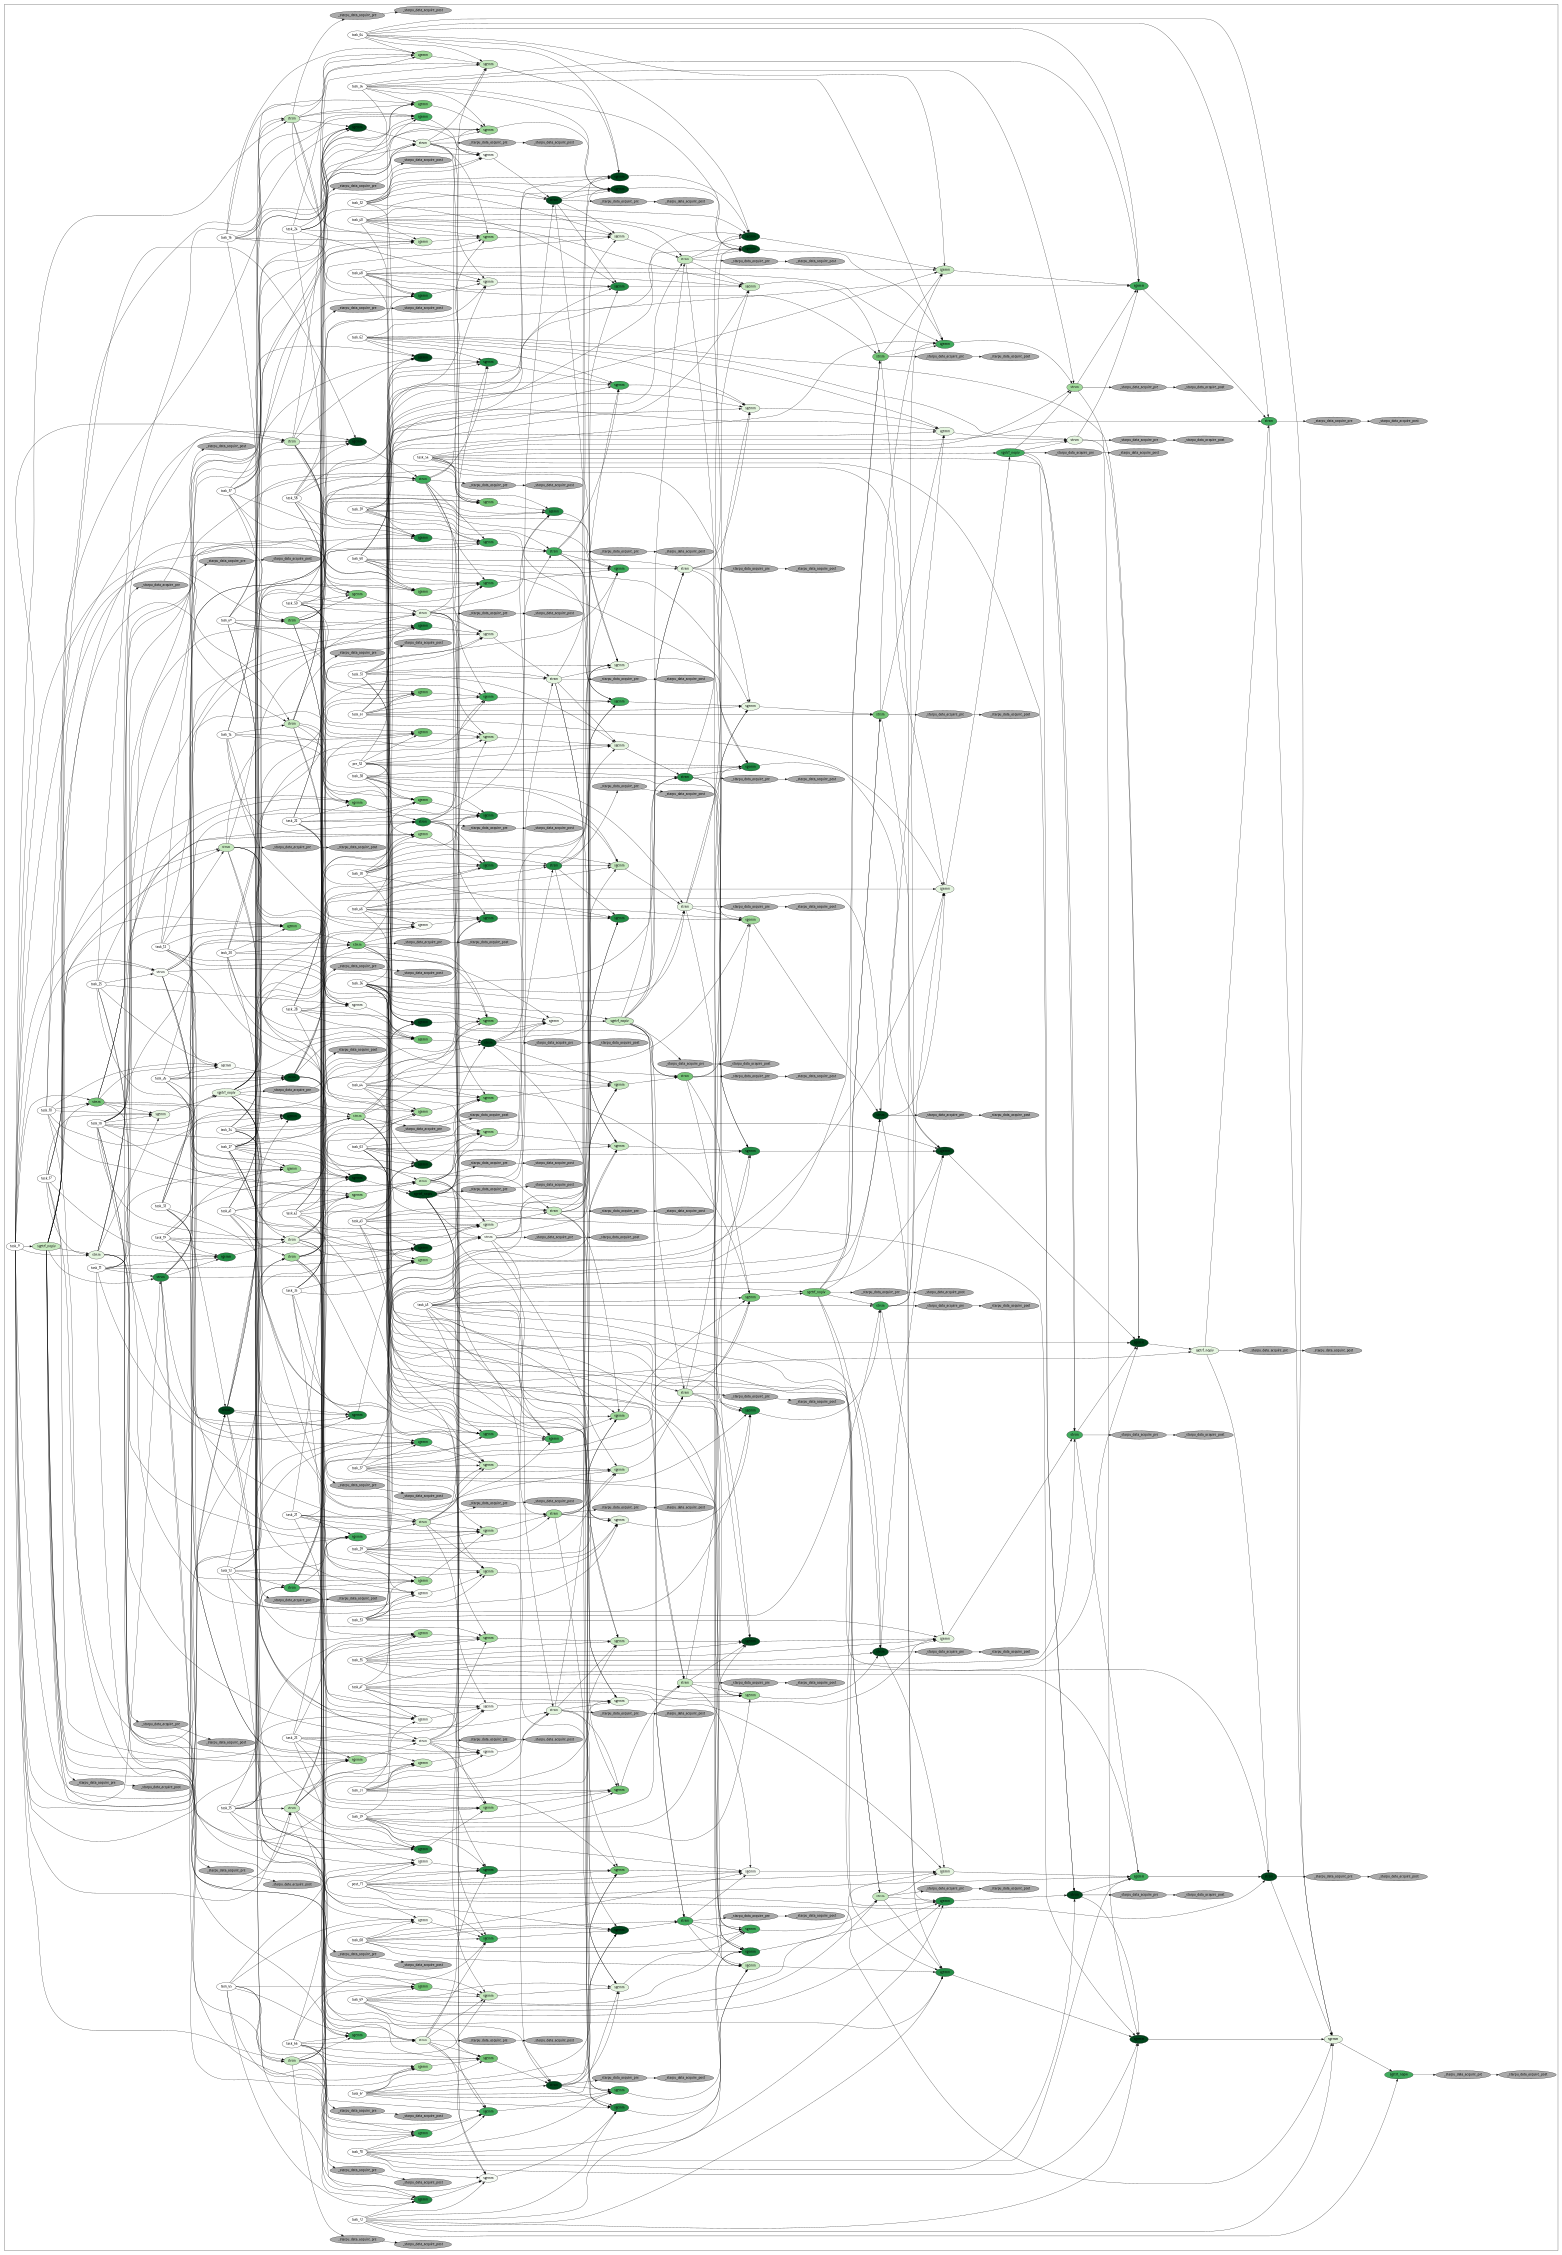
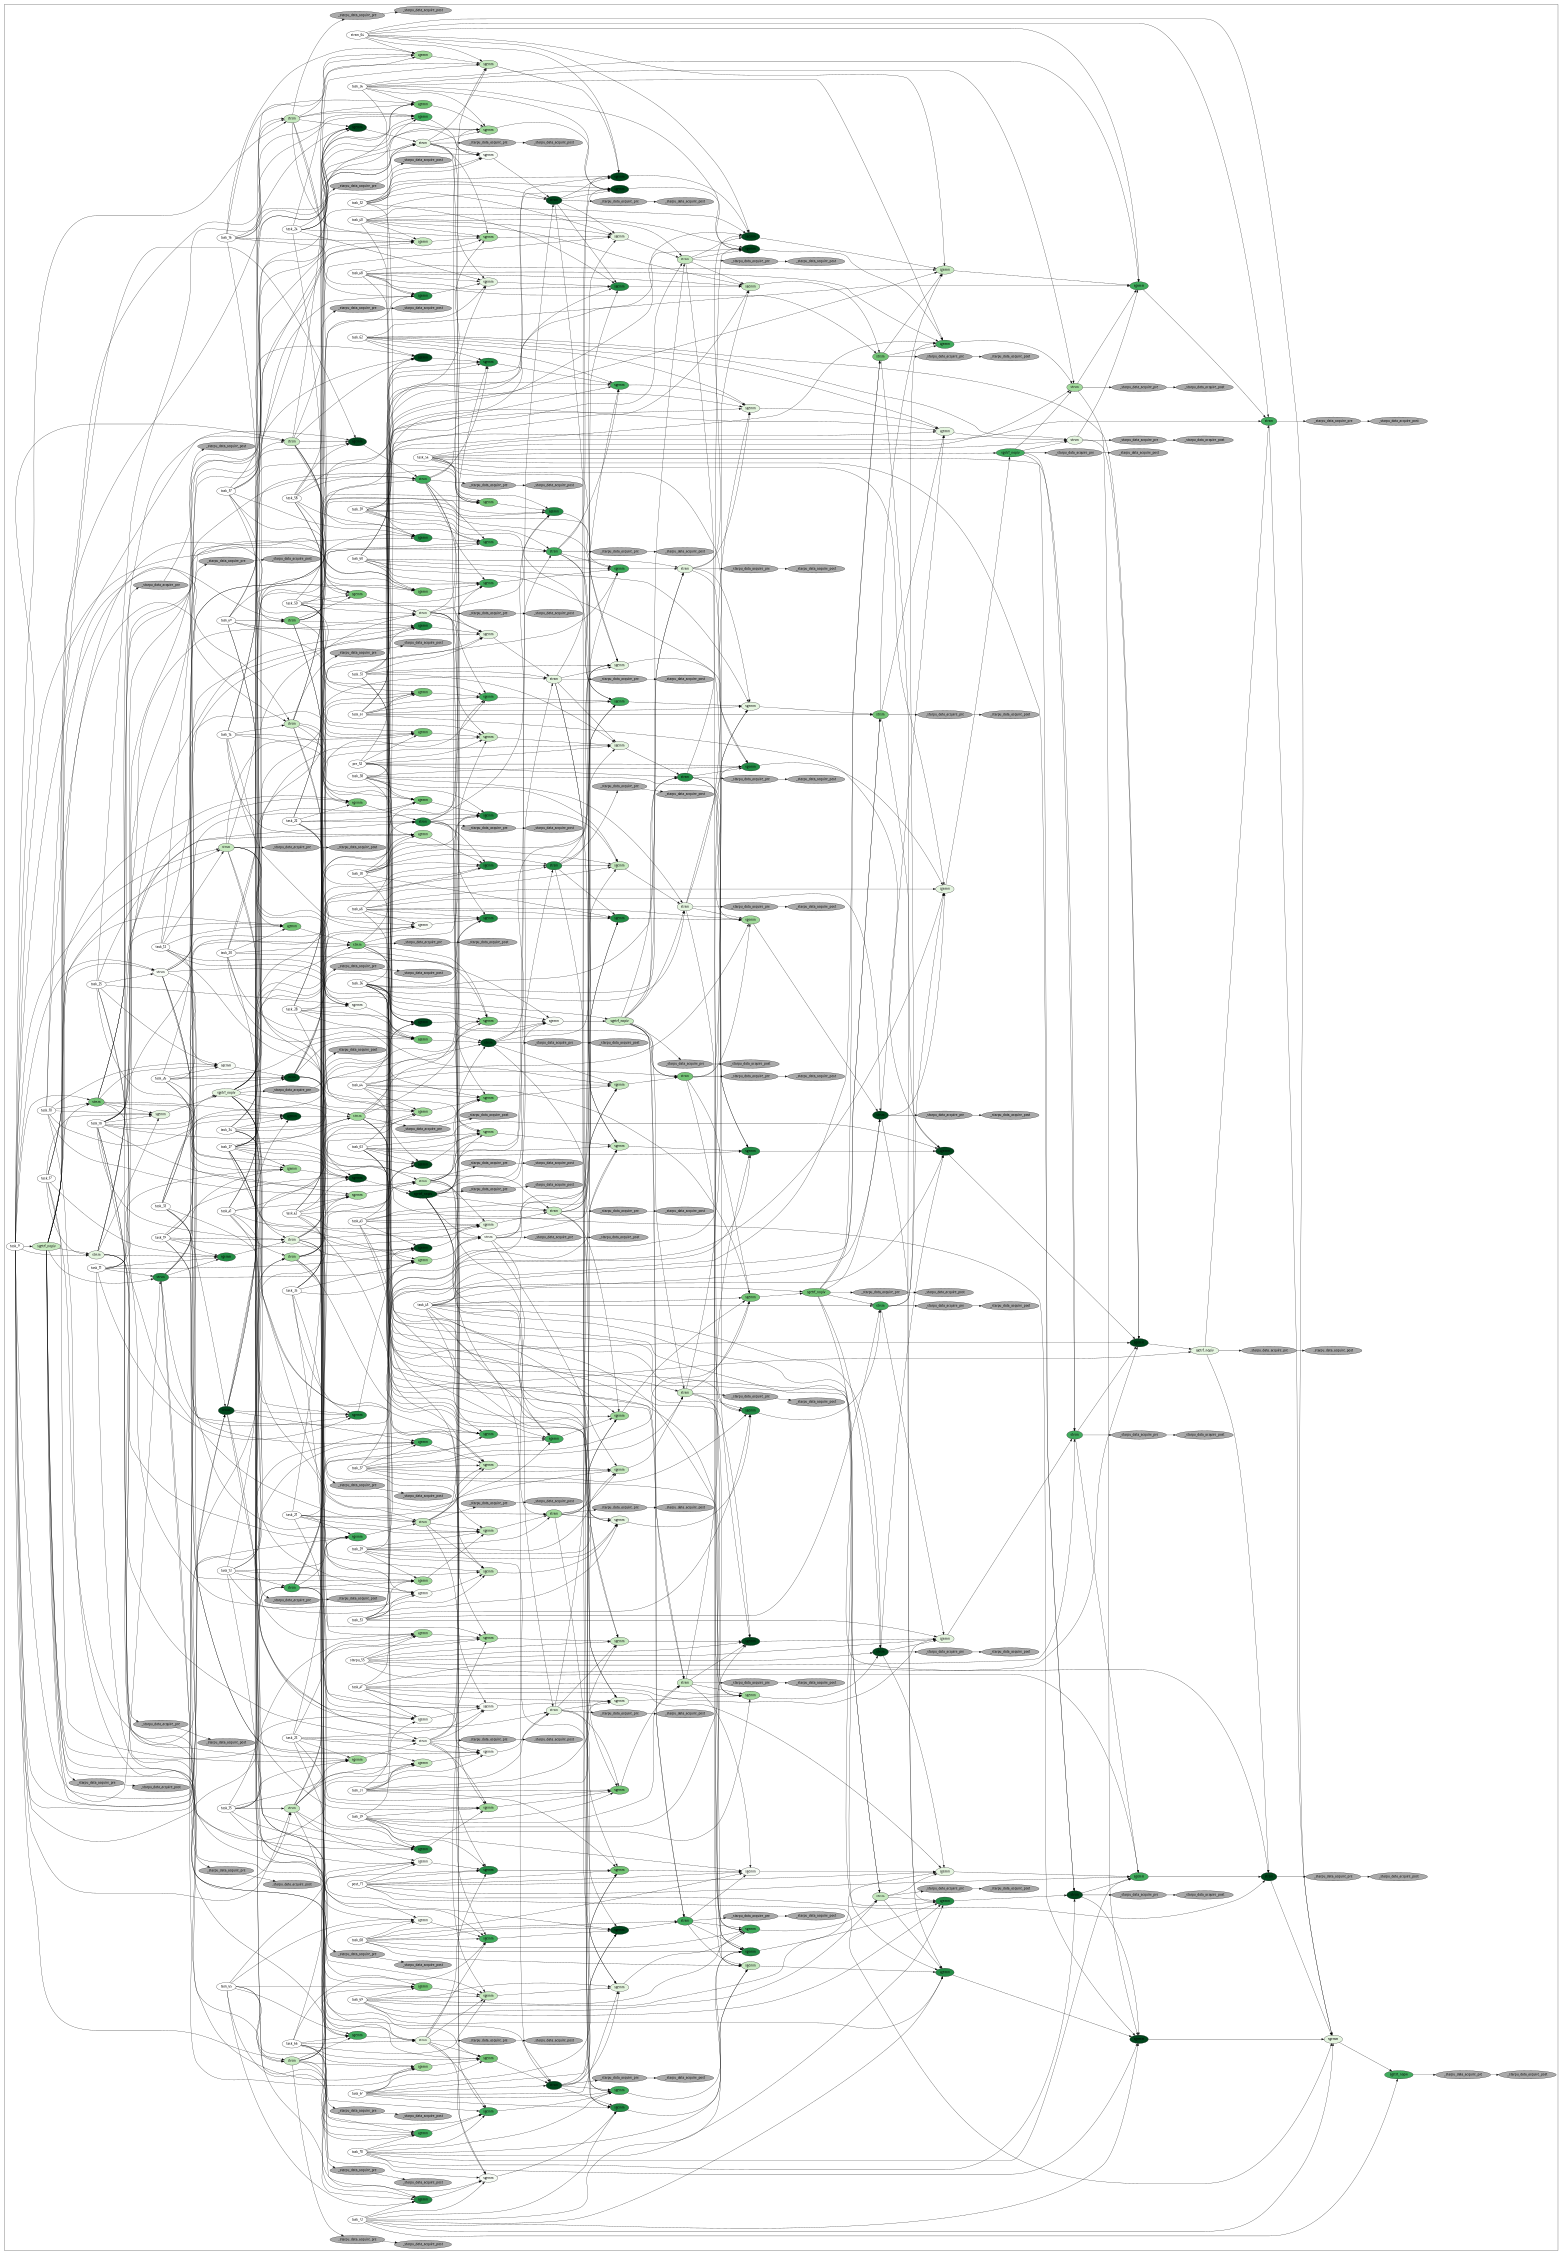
node "task_64": label "task_64" -> "strsm_64"
node "task_55": label "task_55" -> "starpu_55"
